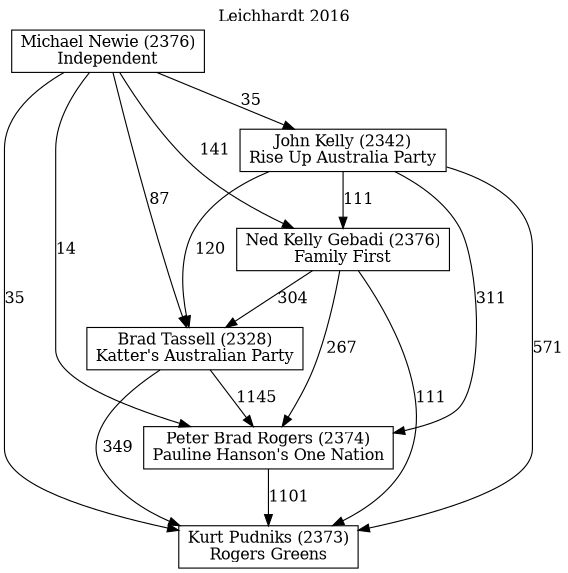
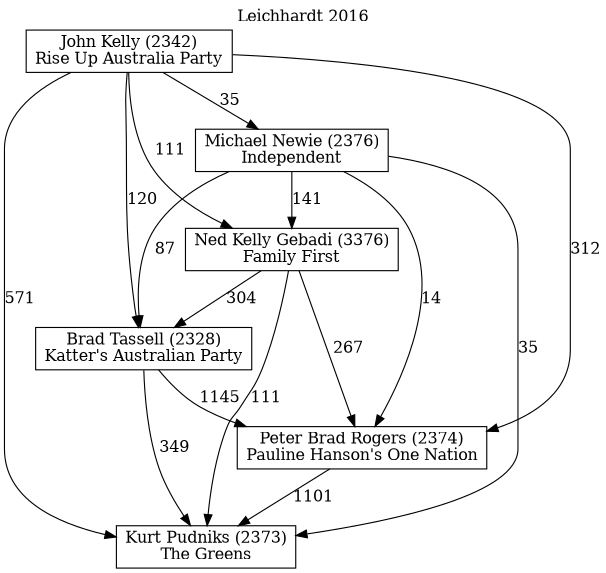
edge "Michael Newie (2376) Independent" -> "John Kelly (2342) Rise Up Australia Party": reversed
node "Ned Kelly Gebadi (2376) Family First": label "Ned Kelly Gebadi (2376) Family First" -> "Ned Kelly Gebadi (3376) Family First"
edge "John Kelly (2342) Rise Up Australia Party" -> "Peter Brad Rogers (2374) Pauline Hanson's One Nation": label "311" -> "312"
node "Kurt Pudniks (2373) Rogers Greens": label "Kurt Pudniks (2373) Rogers Greens" -> "Kurt Pudniks (2373) The Greens"
